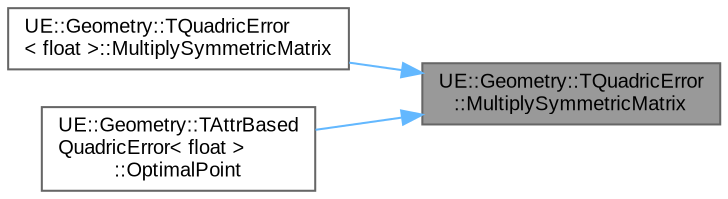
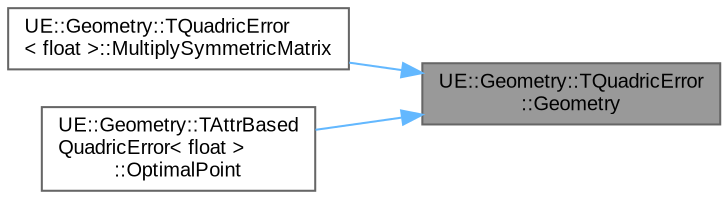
node "UE::Geometry::TQuadricError ::MultiplySymmetricMatrix": label "UE::Geometry::TQuadricError ::MultiplySymmetricMatrix" -> "UE::Geometry::TQuadricError ::Geometry"
